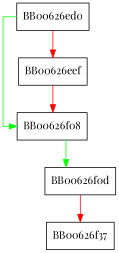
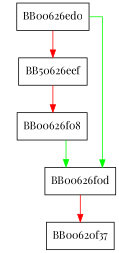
edge "BB00626ed0" -> "BB00626f08": now "BB00626ed0" -> "BB00626f0d"
node "BB00626eef": label "BB00626eef" -> "BB50626eef"
node "BB00626f37": label "BB00626f37" -> "BB00620f37"
